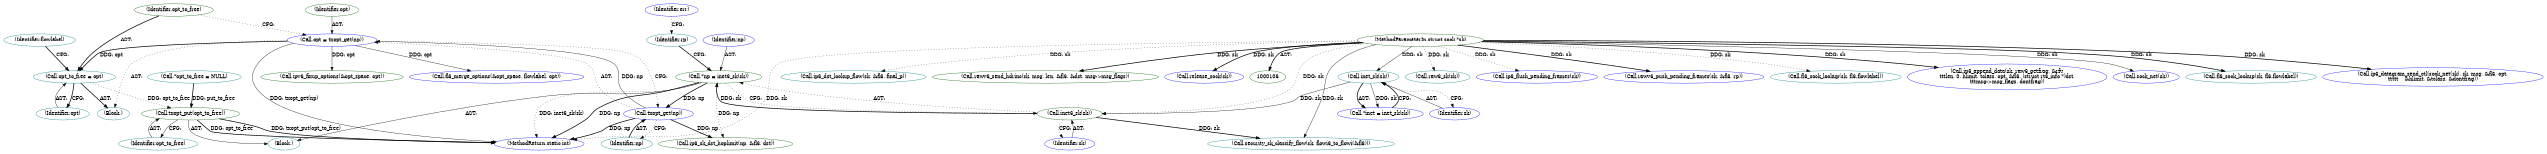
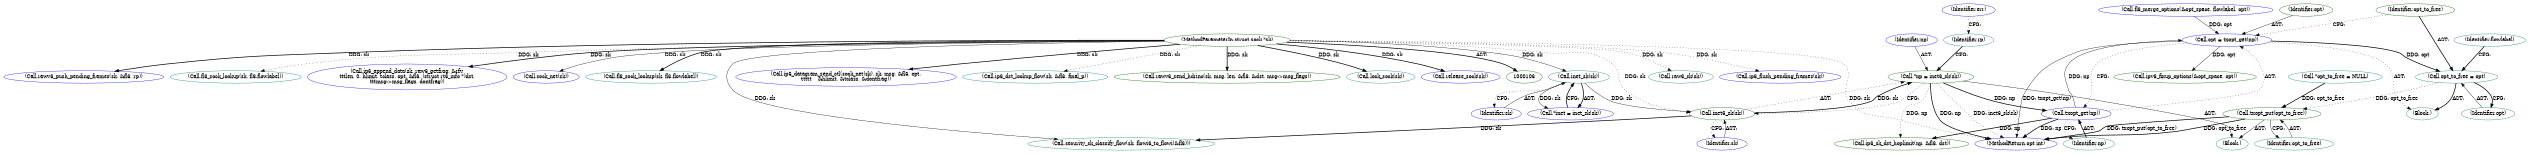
edge "(Call,opt = txopt_get(np))" -> "(Call,fl6_merge_options(&opt_space, flowlabel, opt))": reversed
node "(Call,lock_sock(sk))": added
edge "(Call,*opt_to_free = NULL)" -> "(Call,txopt_put(opt_to_free))": label "DDG: put_to_free" -> "DDG: opt_to_free"
node "(MethodReturn,static int)": label "(MethodReturn,static int)" -> "(MethodReturn,opt int)"
